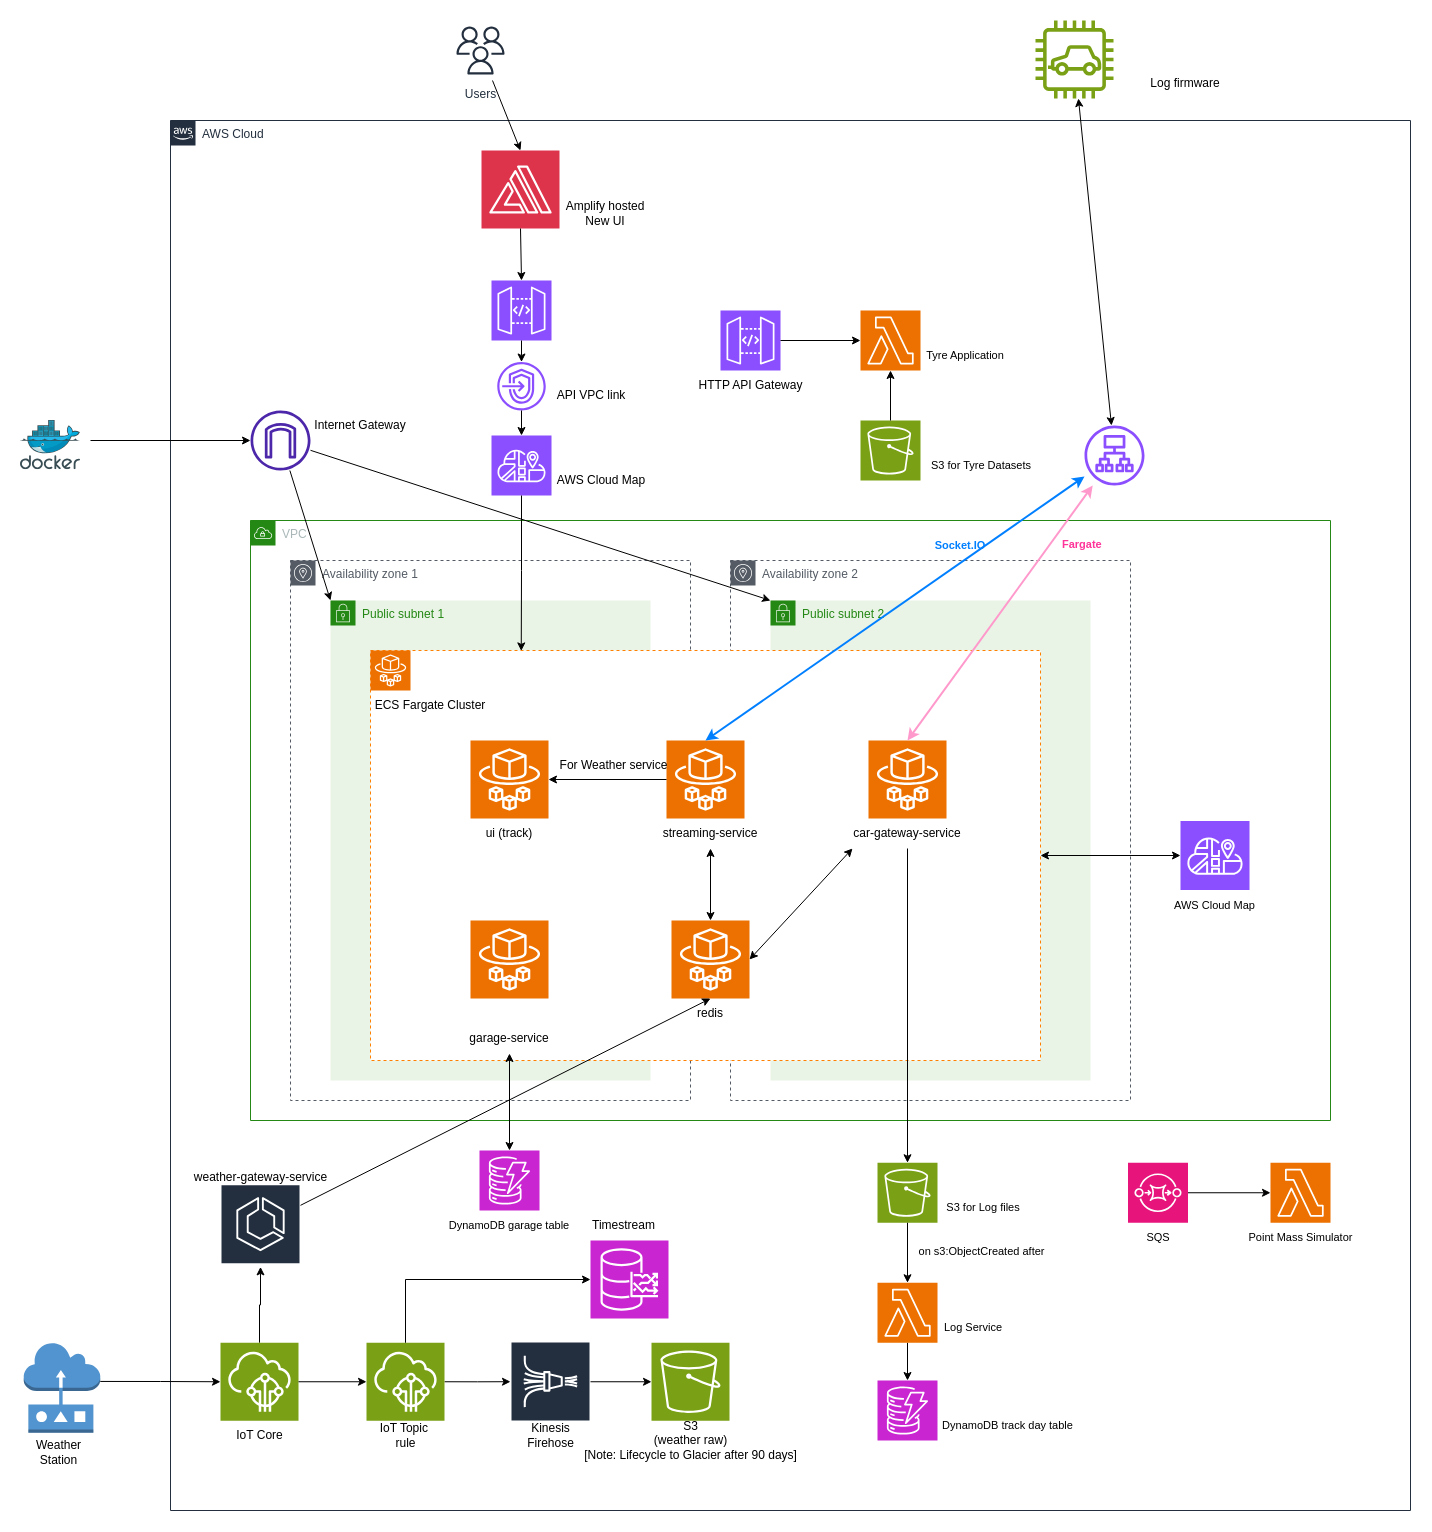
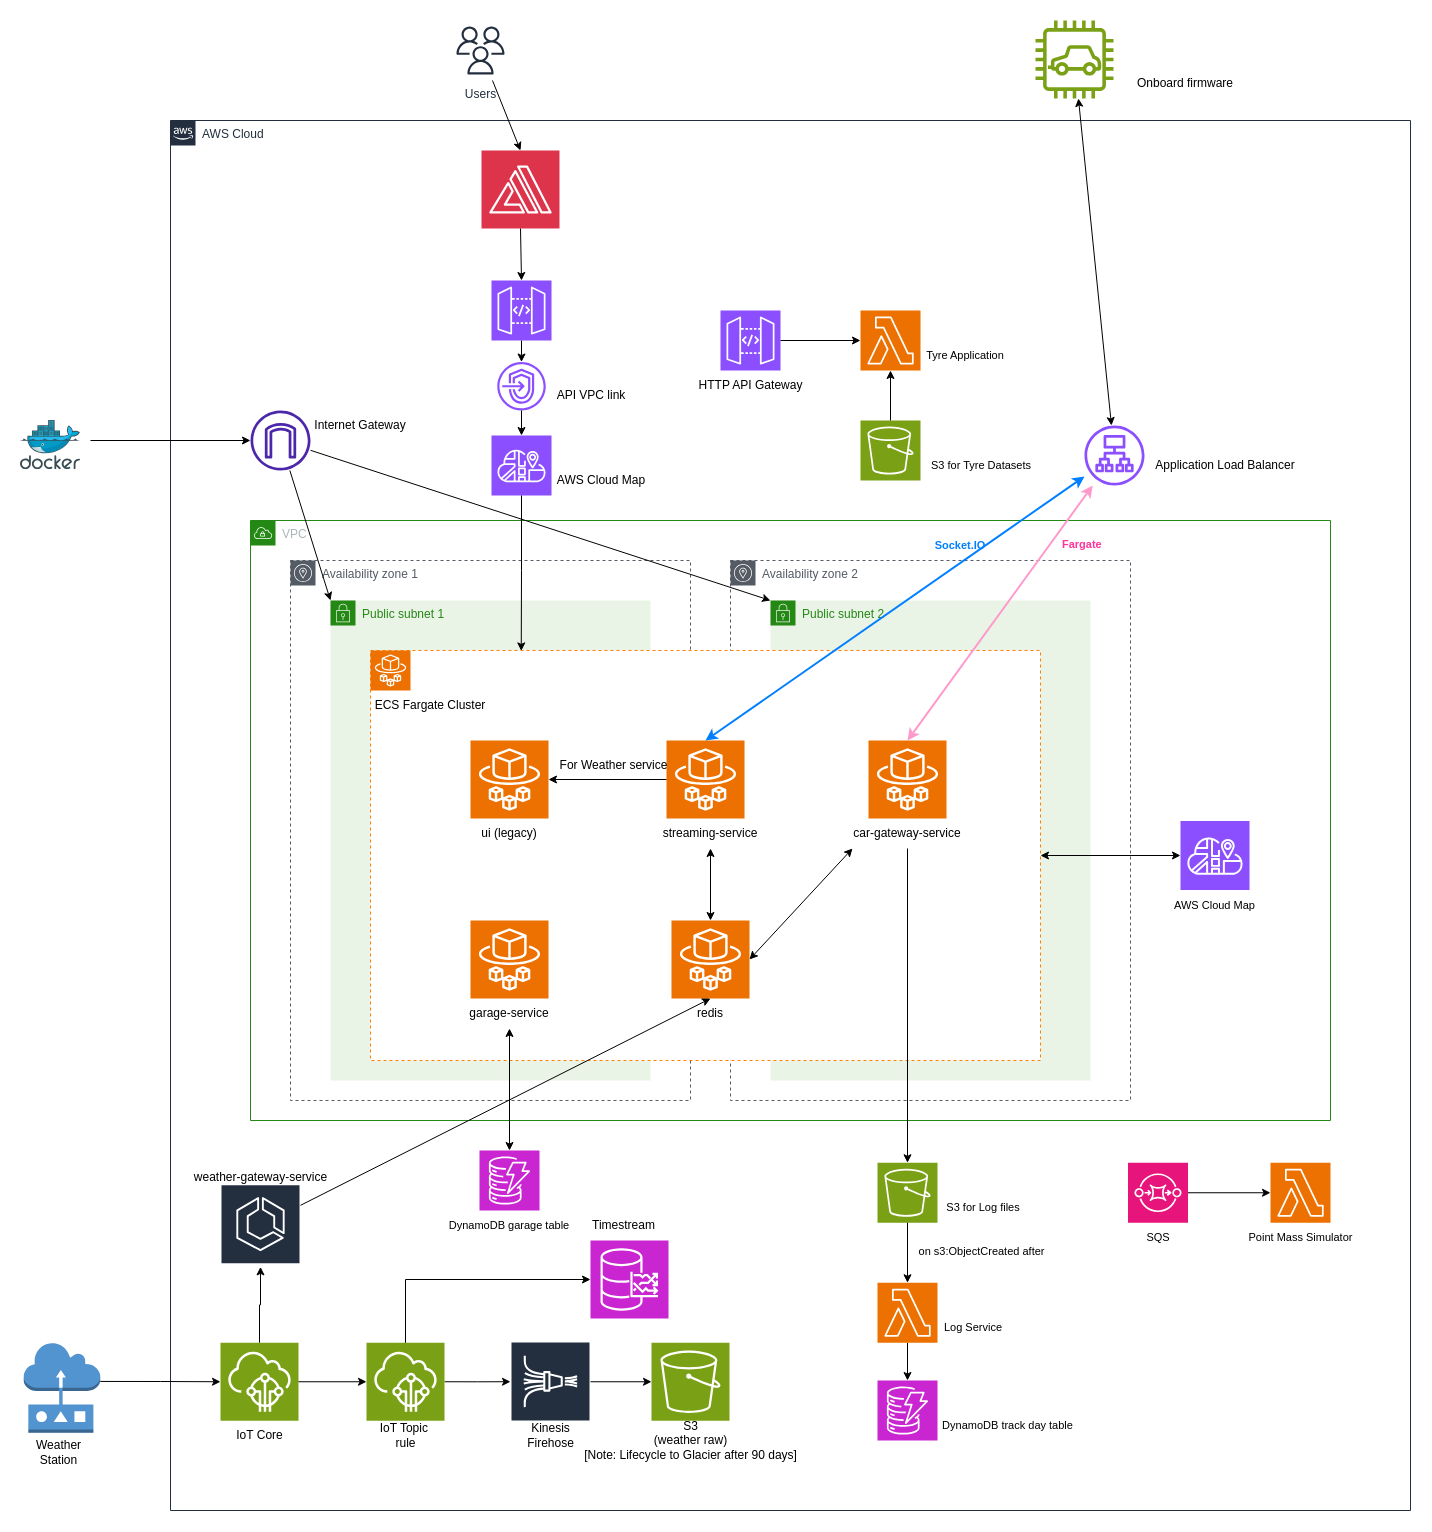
node "Log firmware": label "Log firmware" -> "Onboard firmware"
node "Amplify hosted New UI": removed
node "Application Load Balancer": added
node "ui (track)": label "ui (track)" -> "ui (legacy)"
node "garage-service": moved (510, 1039) -> (510, 1014)
